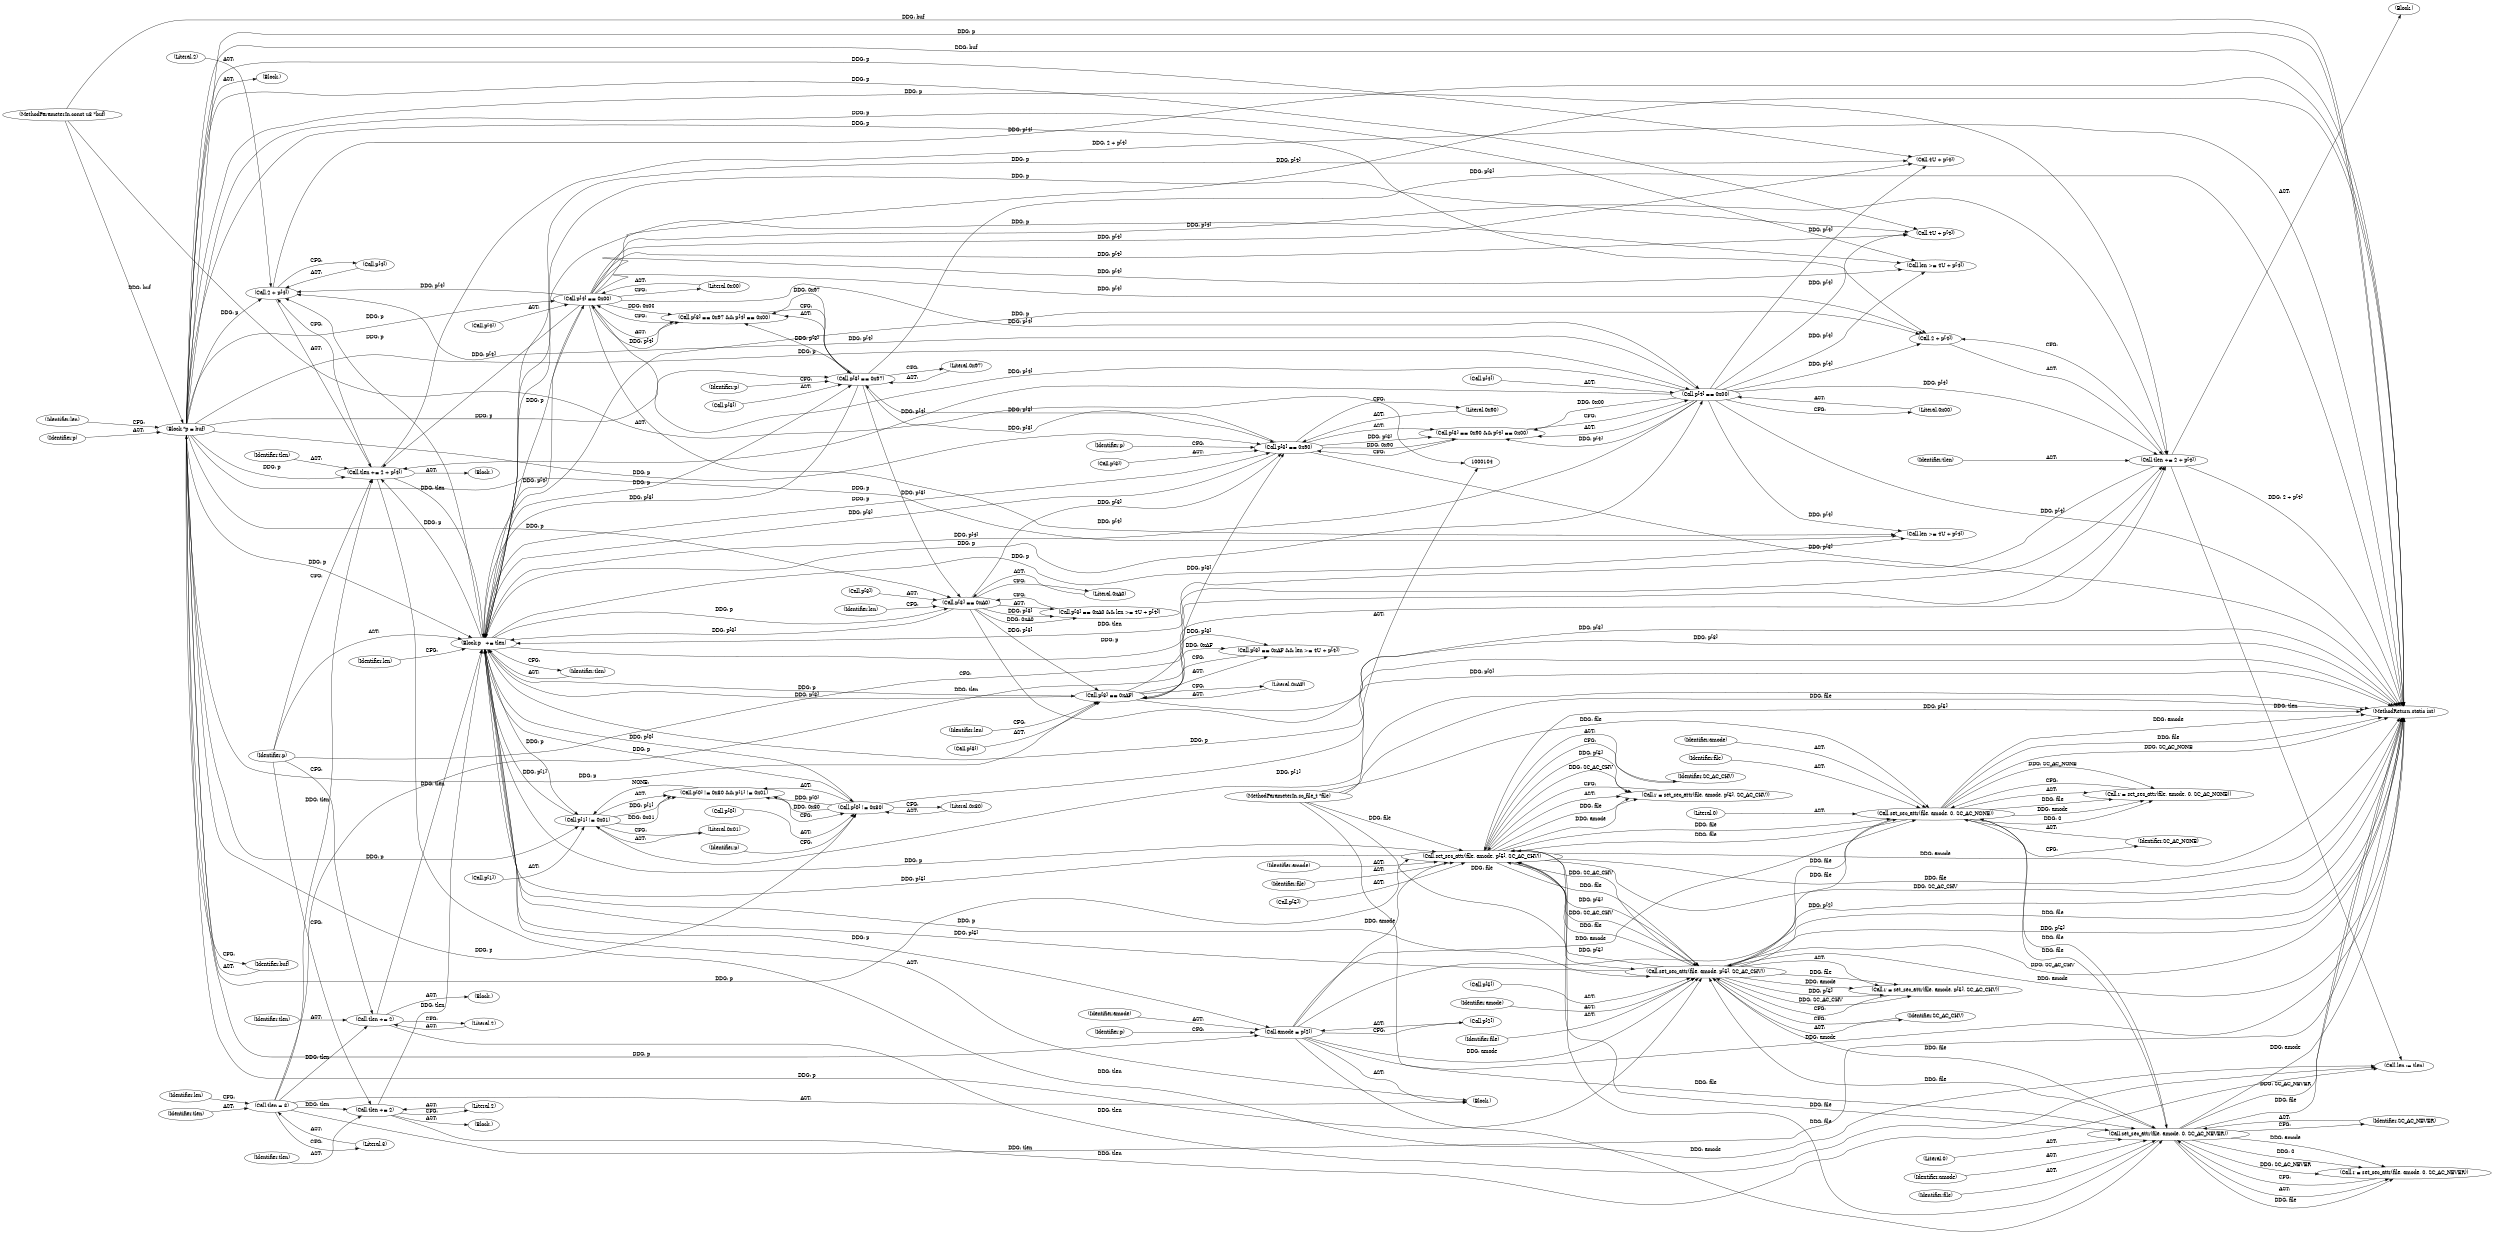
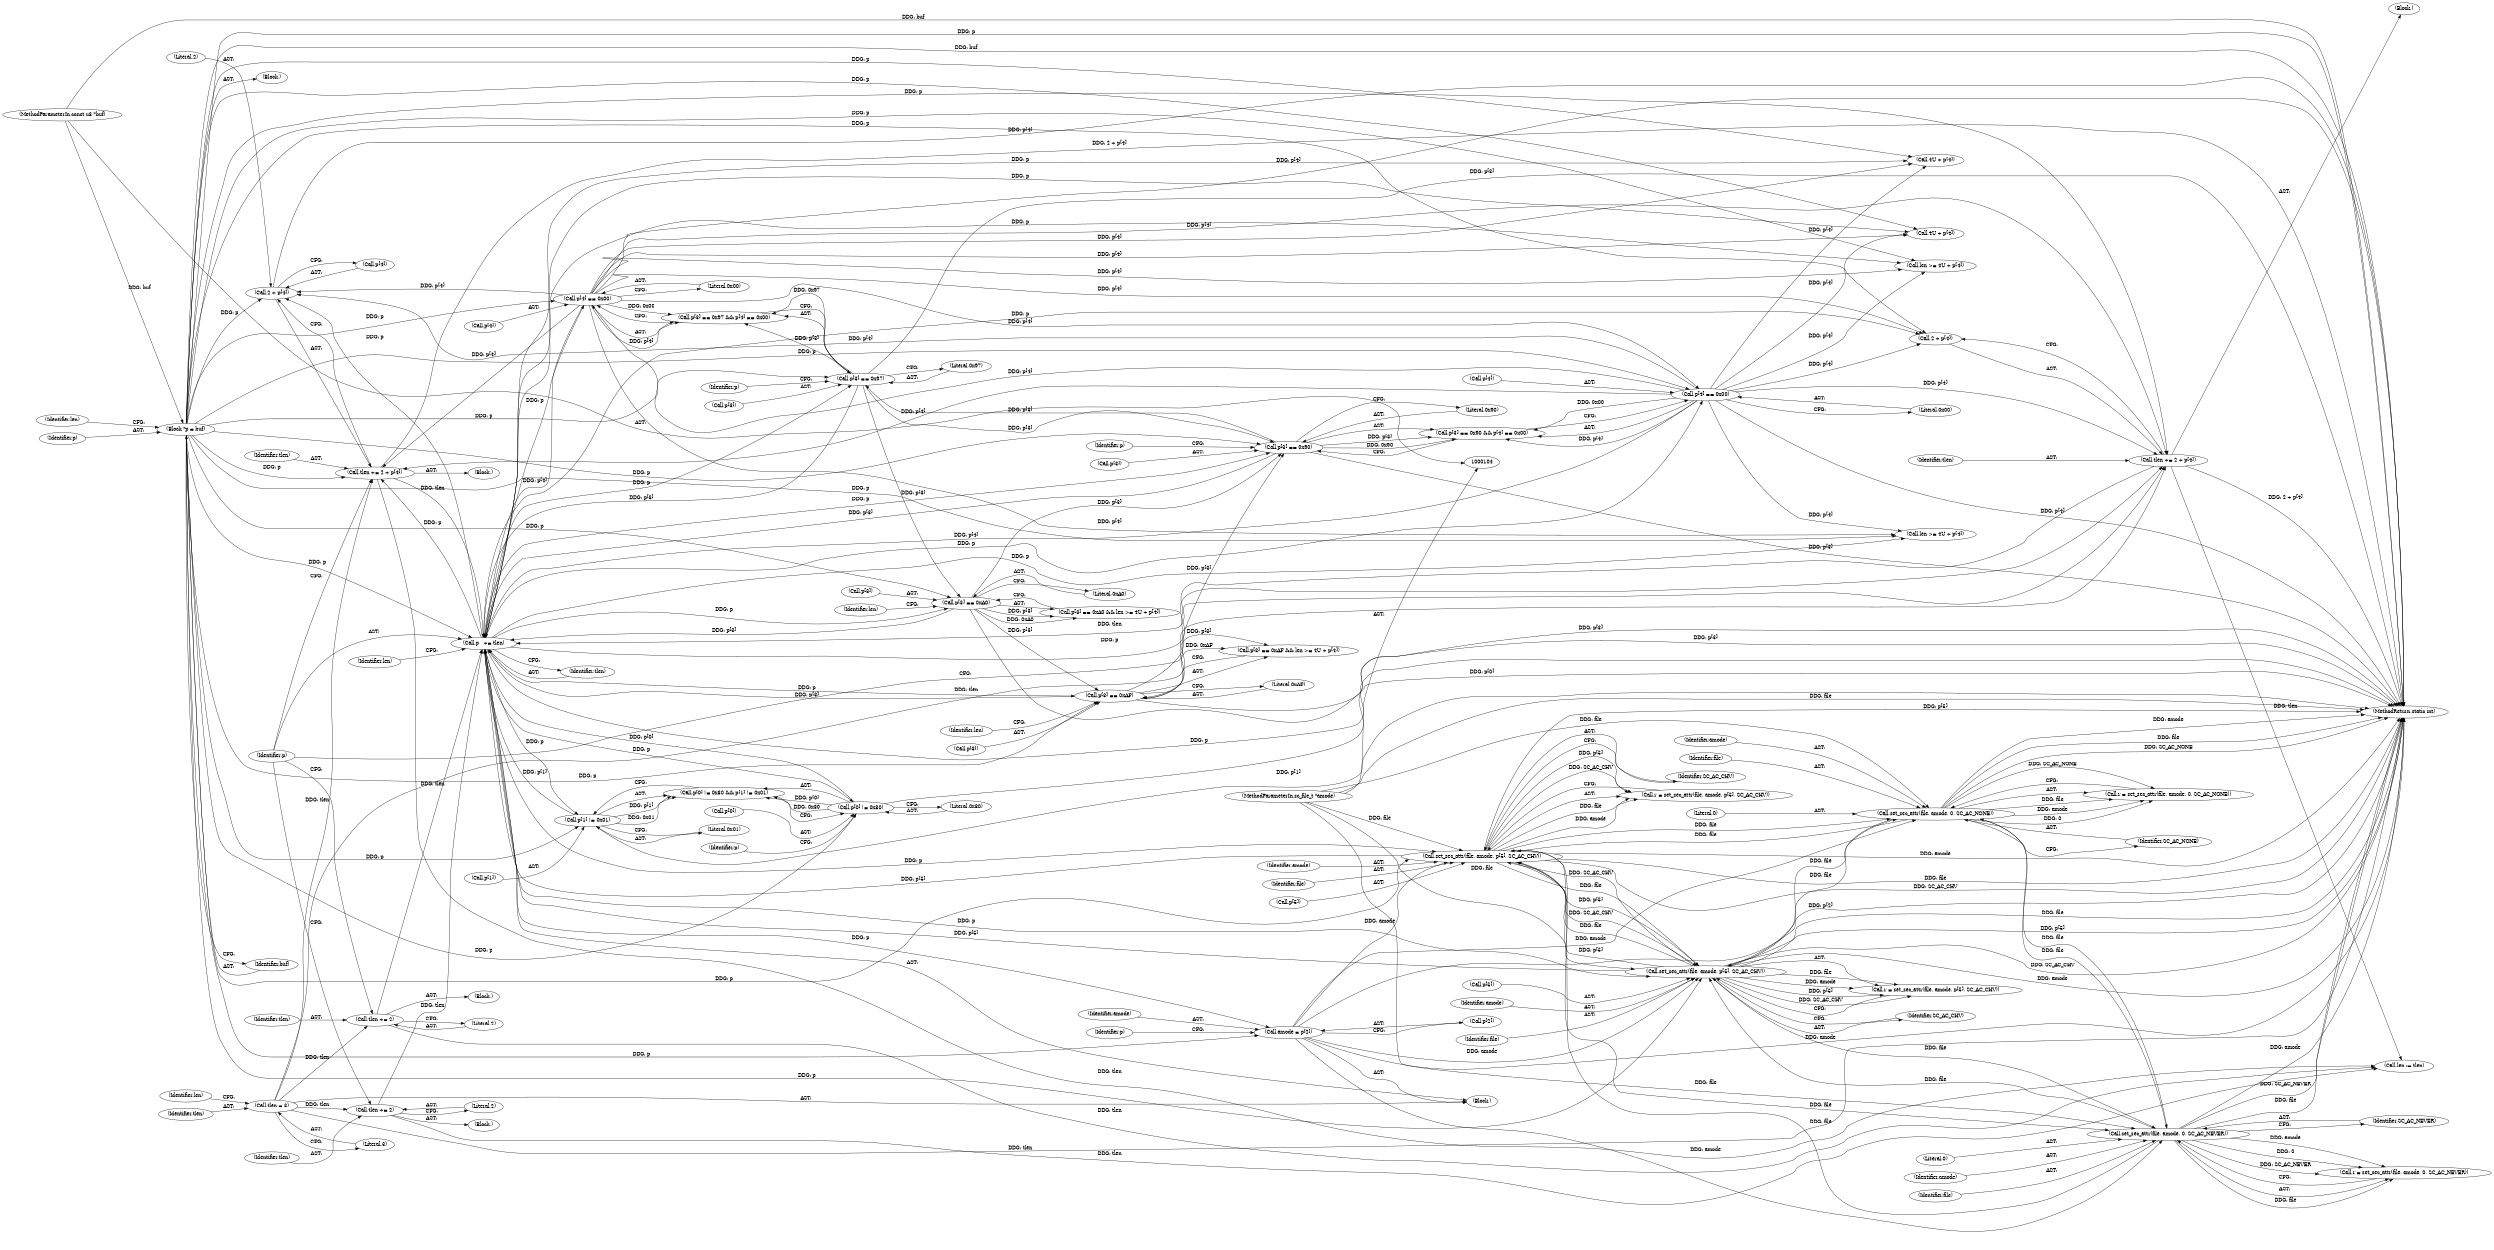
node "(Block,p   += tlen)": label "(Block,p   += tlen)" -> "(Call,p   += tlen)"
edge "(Call,p[0] != 0x80 && p[1] != 0x01)" -> "(Call,p[1] != 0x01)": label "NONE: " -> "CFG: "
node "(MethodParameterIn,sc_file_t *file)": label "(MethodParameterIn,sc_file_t *file)" -> "(MethodParameterIn,sc_file_t *amode)"
